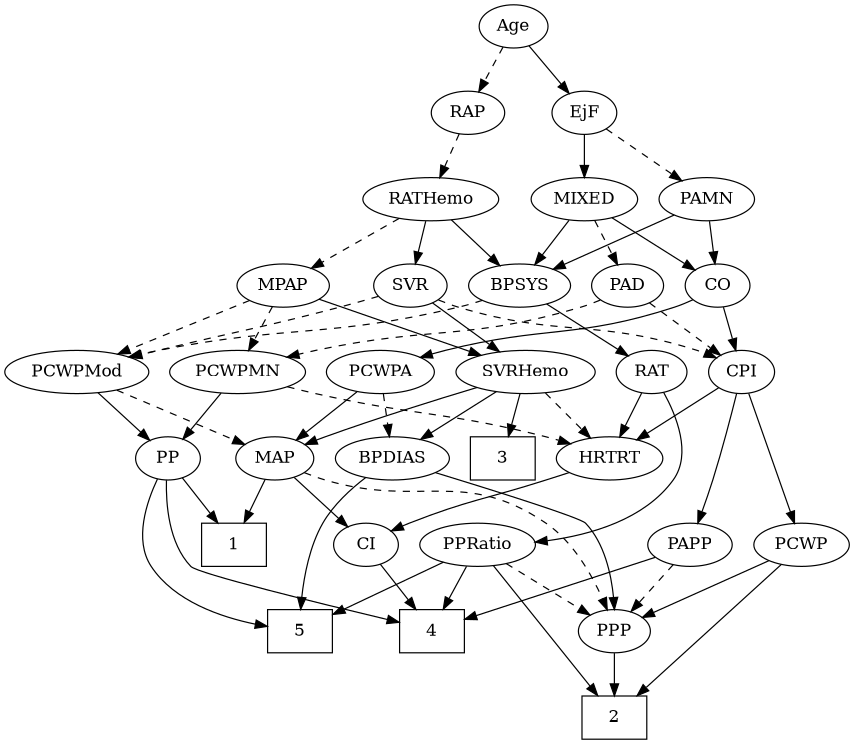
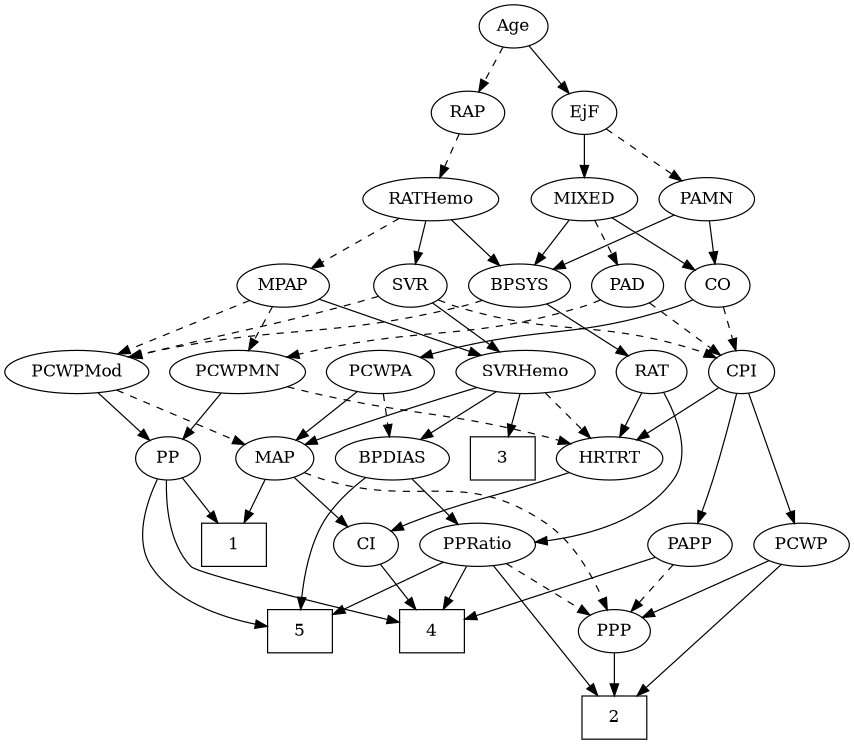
edge "CO" -> "CPI": style solid -> dashed
edge "BPDIAS" -> "PPP": now "BPDIAS" -> "PPRatio"
